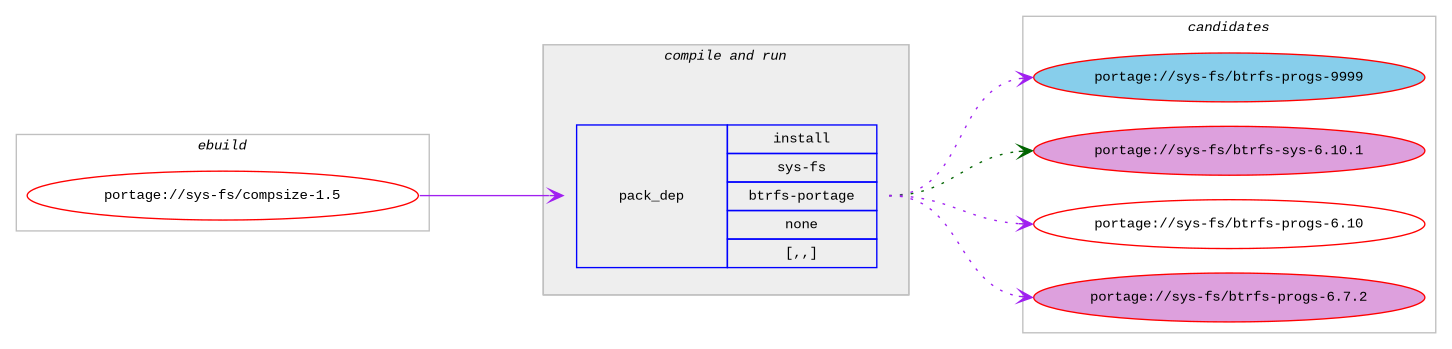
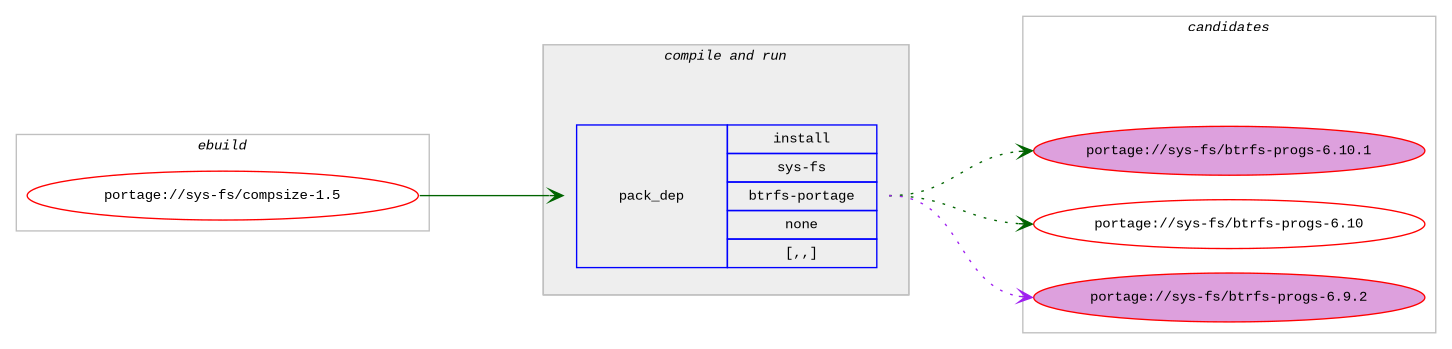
node "portage://sys-fs/btrfs-progs-9999": removed
node "portage://sys-fs/btrfs-sys-6.10.1": label "portage://sys-fs/btrfs-sys-6.10.1" -> "portage://sys-fs/btrfs-progs-6.10.1"
edge "portage://sys-fs/compsize-1.5" -> "pack_dep": color purple -> darkgreen
edge "pack_dep" -> "portage://sys-fs/btrfs-progs-6.10": color purple -> darkgreen
node "portage://sys-fs/btrfs-progs-6.7.2": label "portage://sys-fs/btrfs-progs-6.7.2" -> "portage://sys-fs/btrfs-progs-6.9.2"
